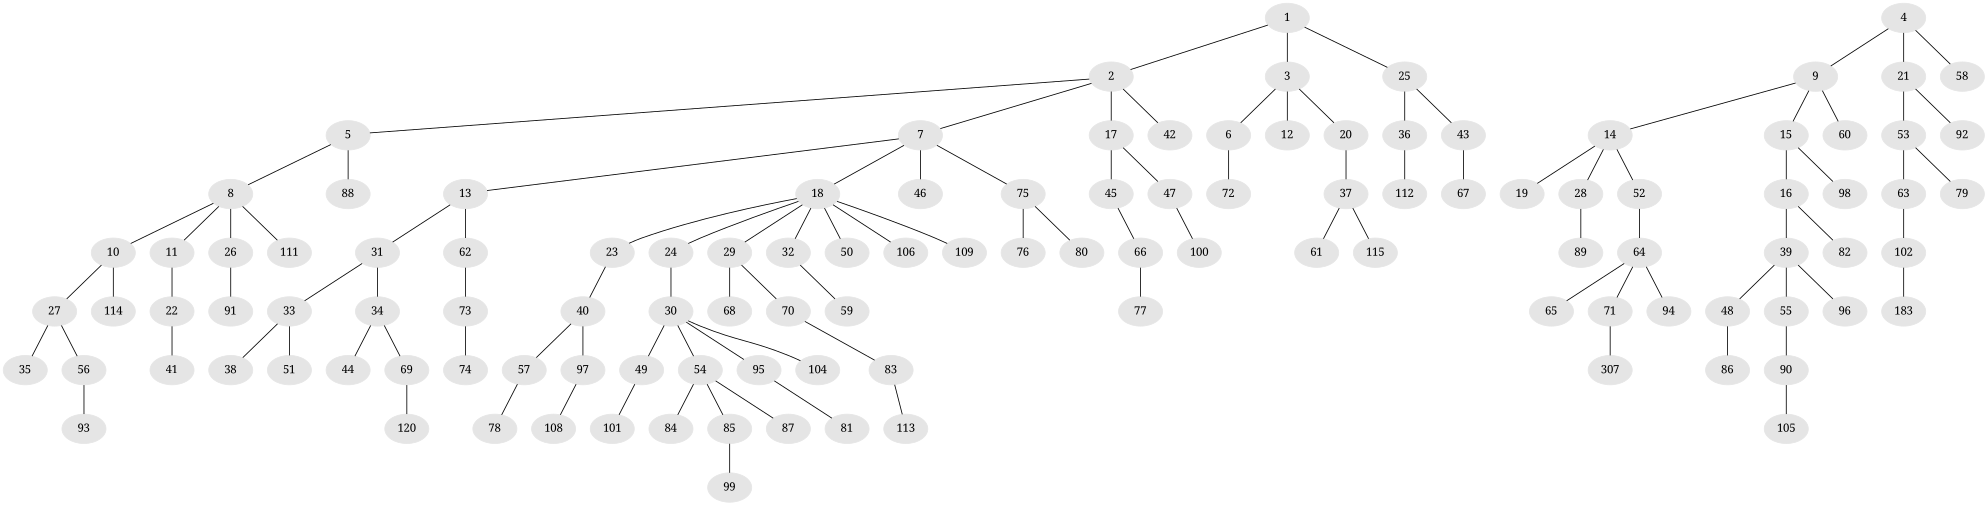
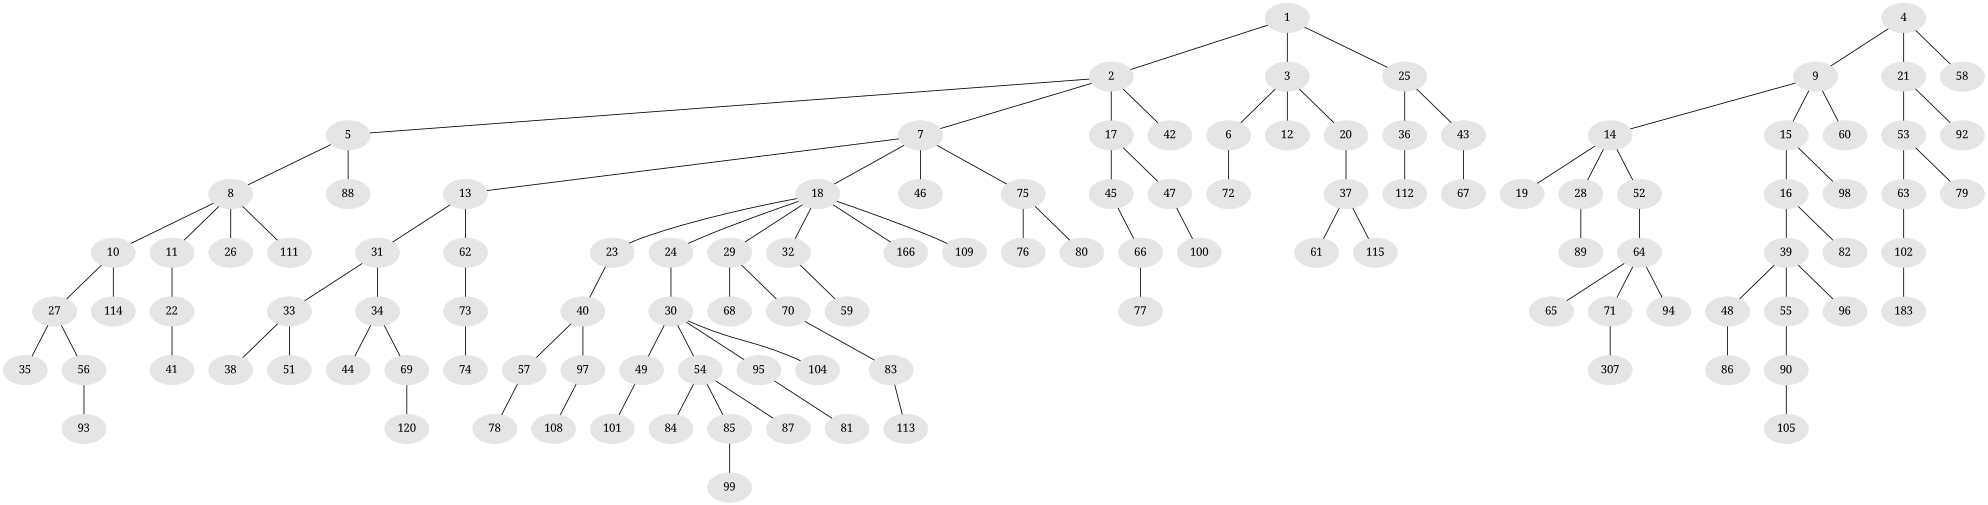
node "50": removed
node "106": label "106" -> "166"
node "91": removed
